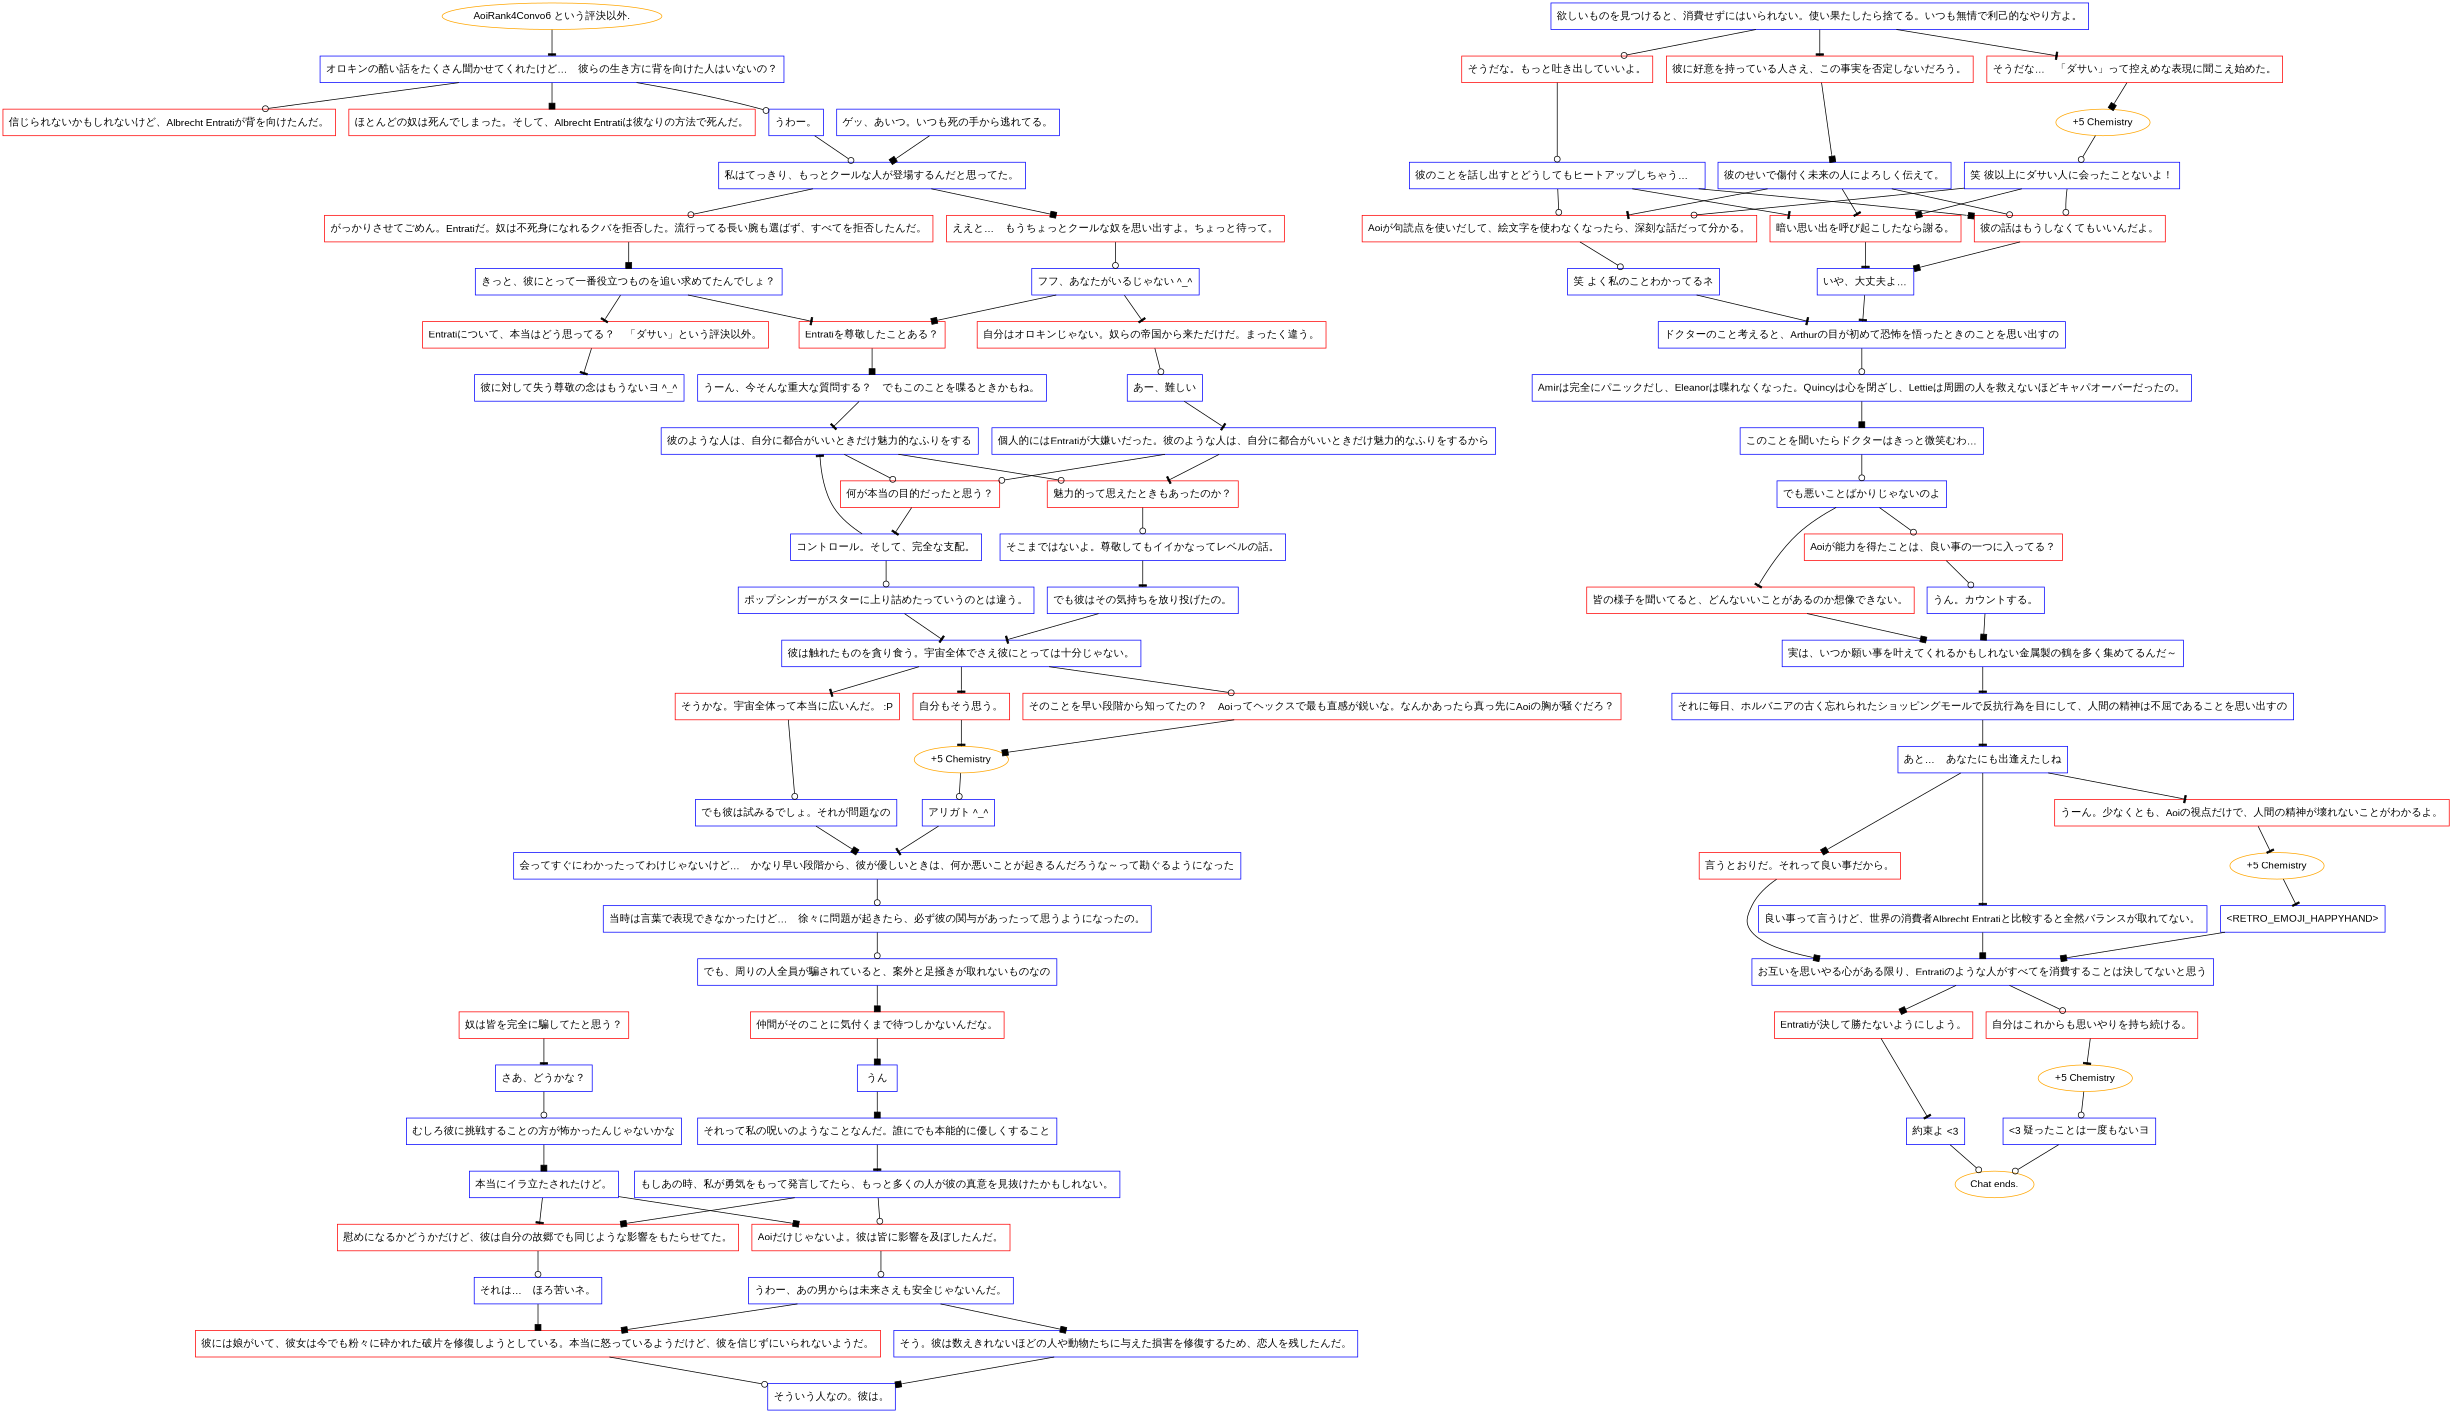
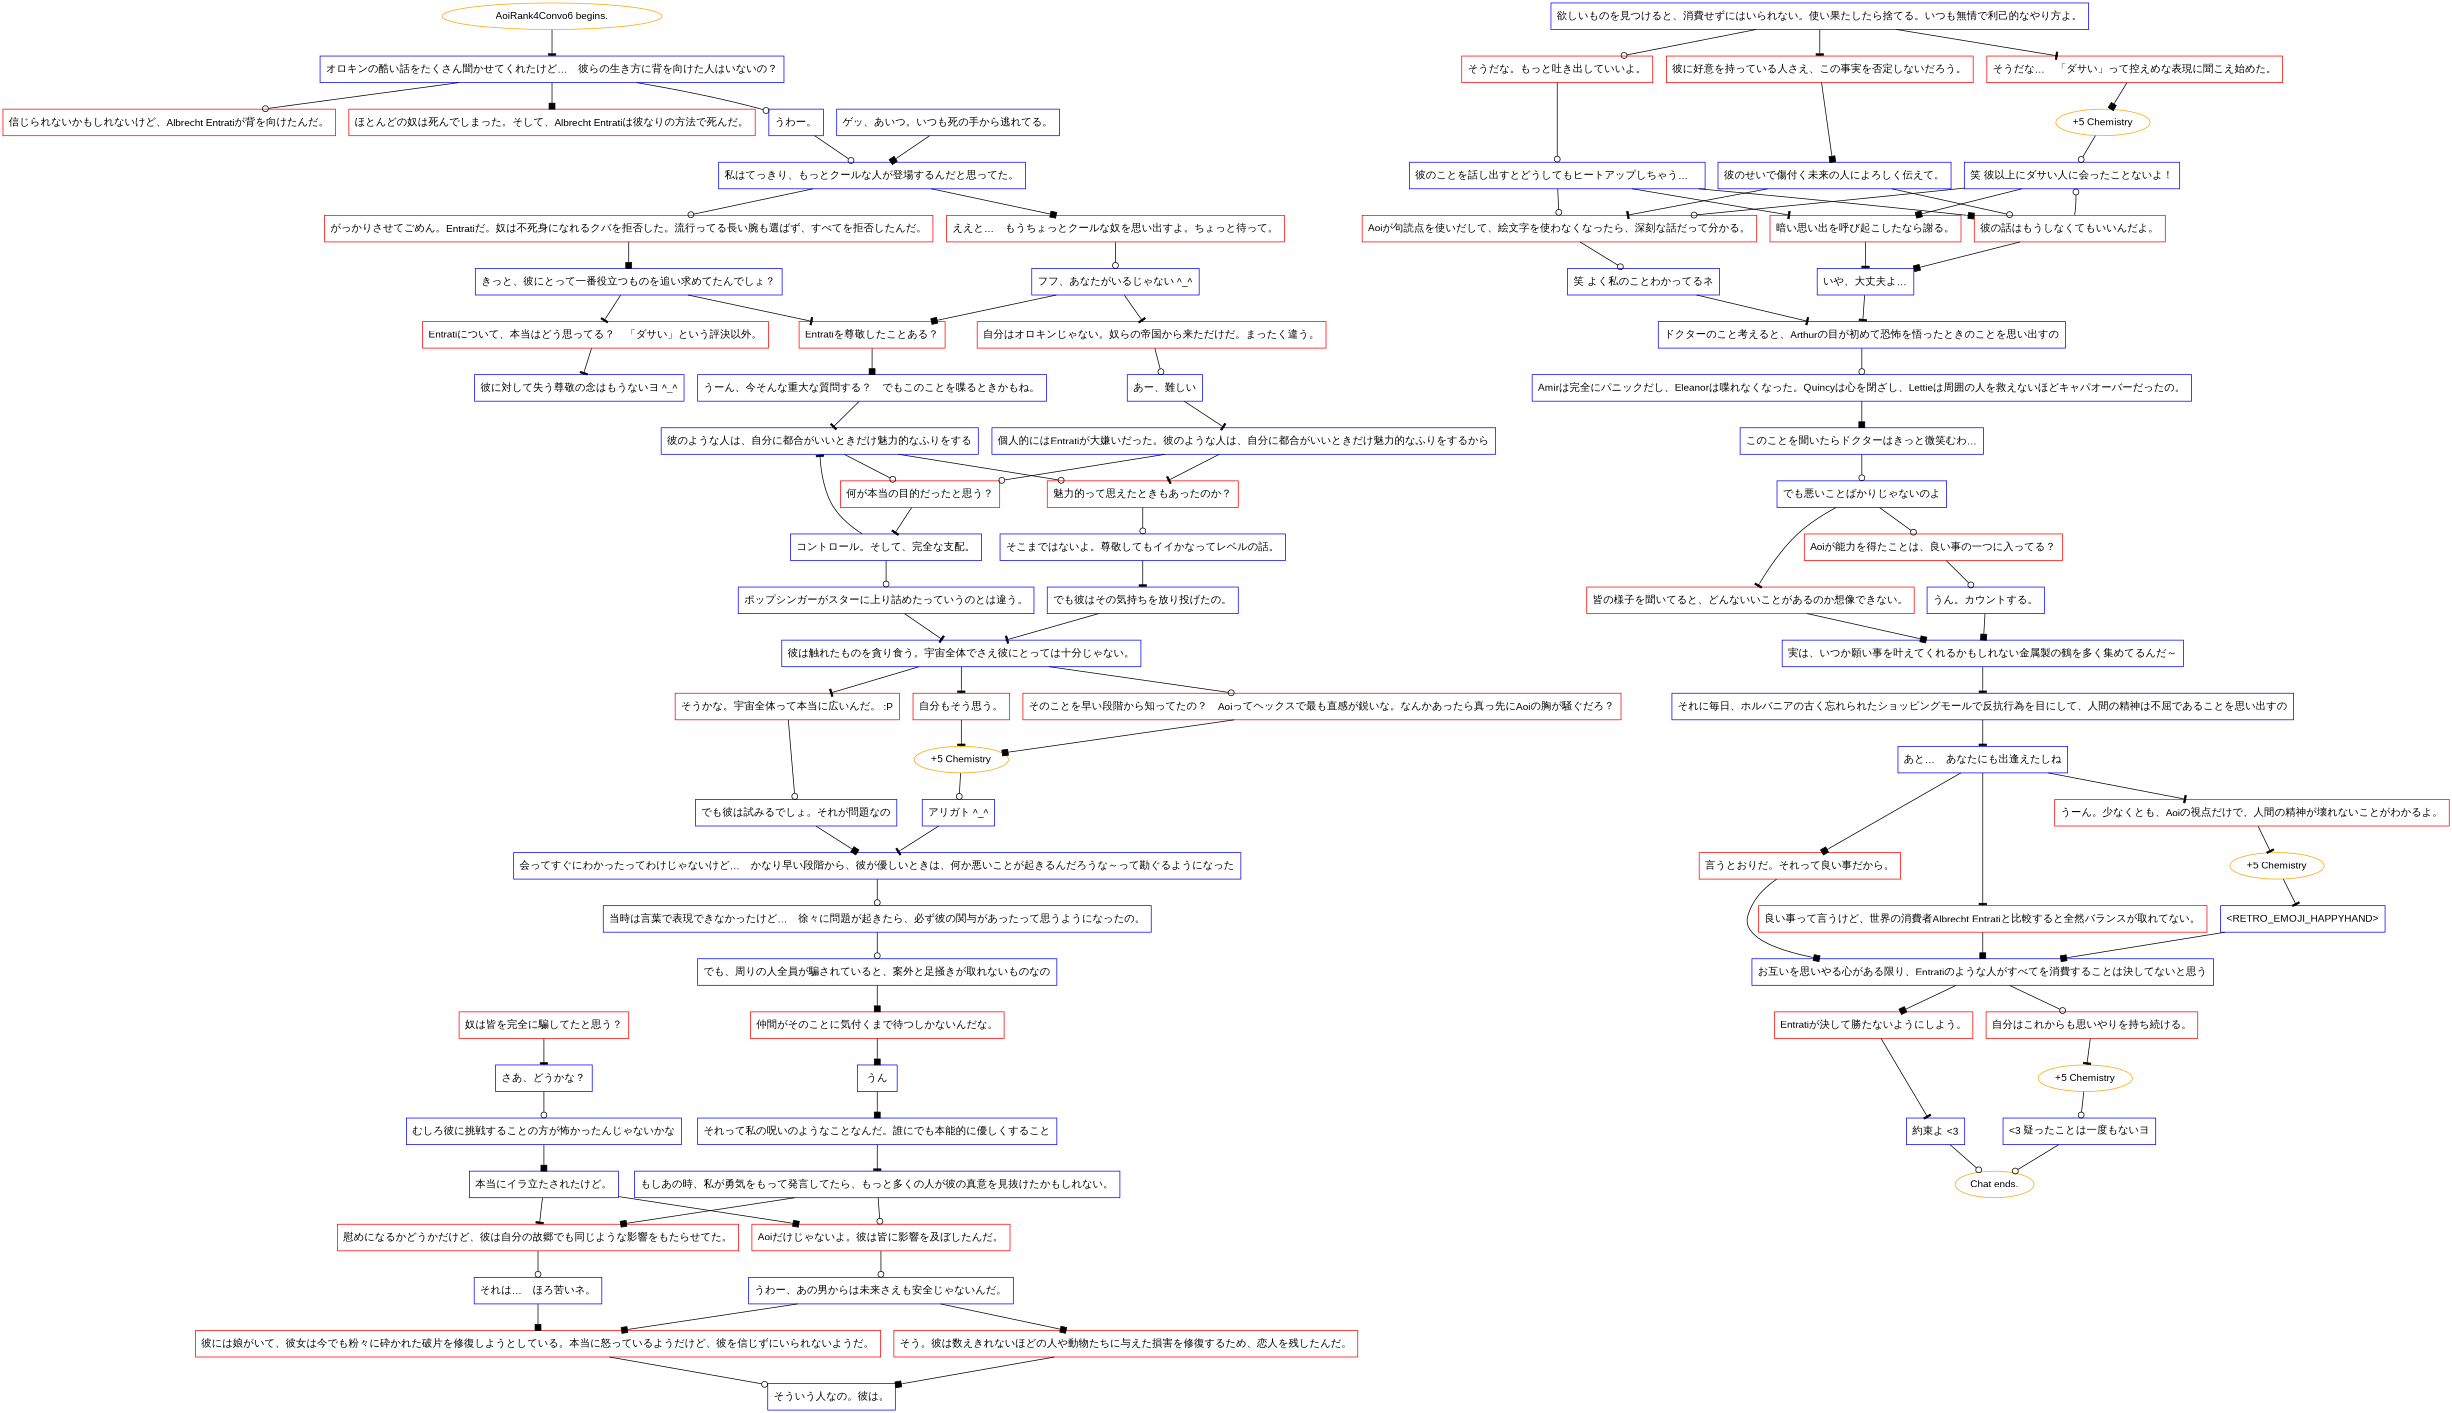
node "AoiRank4Convo6 という評決以外.": label "AoiRank4Convo6 という評決以外." -> "AoiRank4Convo6 begins."
edge "彼のせいで傷付く未来の人によろしく伝えて。" -> "暗い思い出を呼び起こしたなら謝る。": removed
edge "笑 彼以上にダサい人に会ったことないよ！" -> "彼の話はもうしなくてもいいんだよ。": reversed
node "良い事って言うけど、世界の消費者Albrecht Entratiと比較すると全然バランスが取れてない。": color blue -> red
node "そう。彼は数えきれないほどの人や動物たちに与えた損害を修復するため、恋人を残したんだ。": color blue -> red
